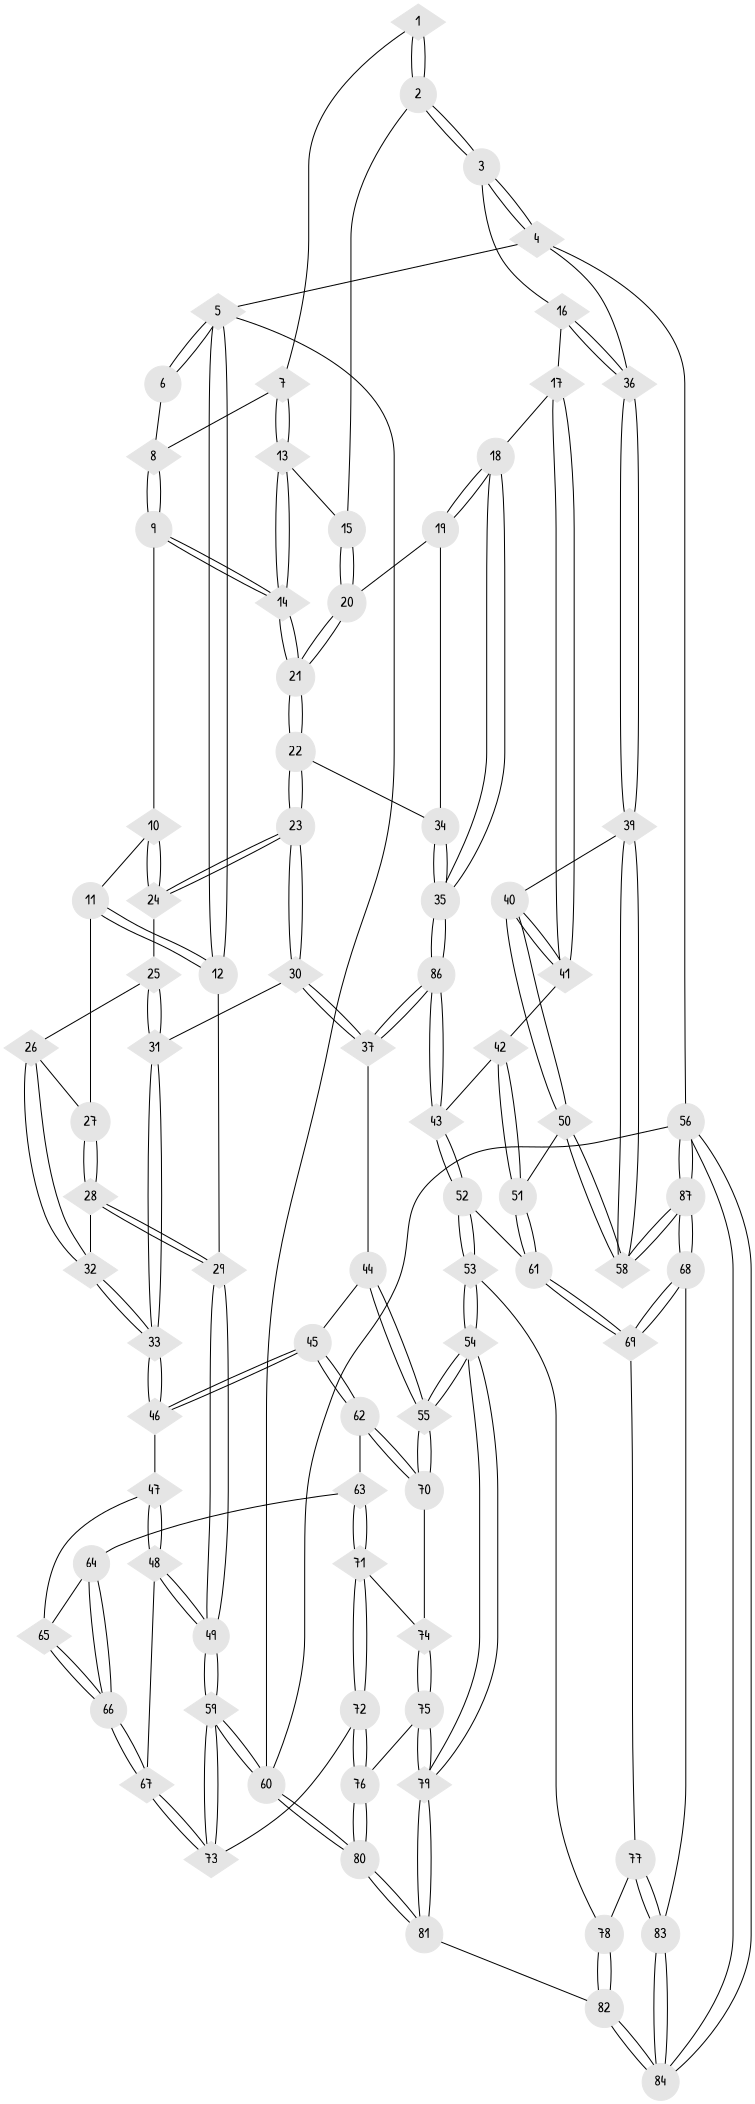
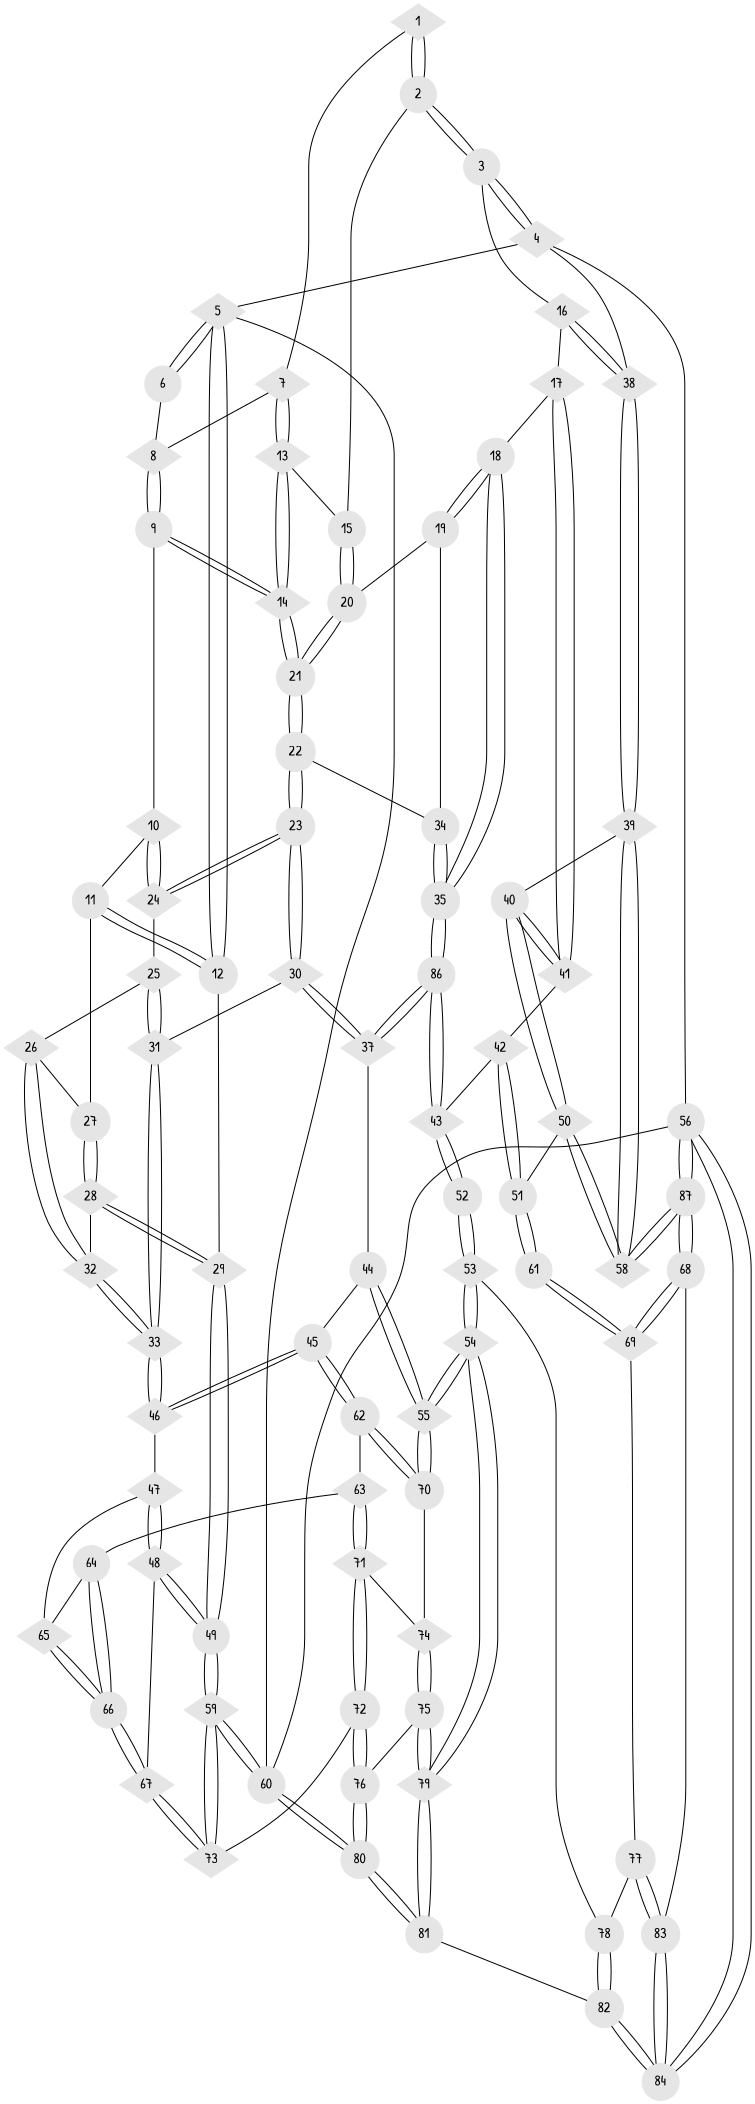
node "36": label "36" -> "38"
edge "52" -- "61": removed
